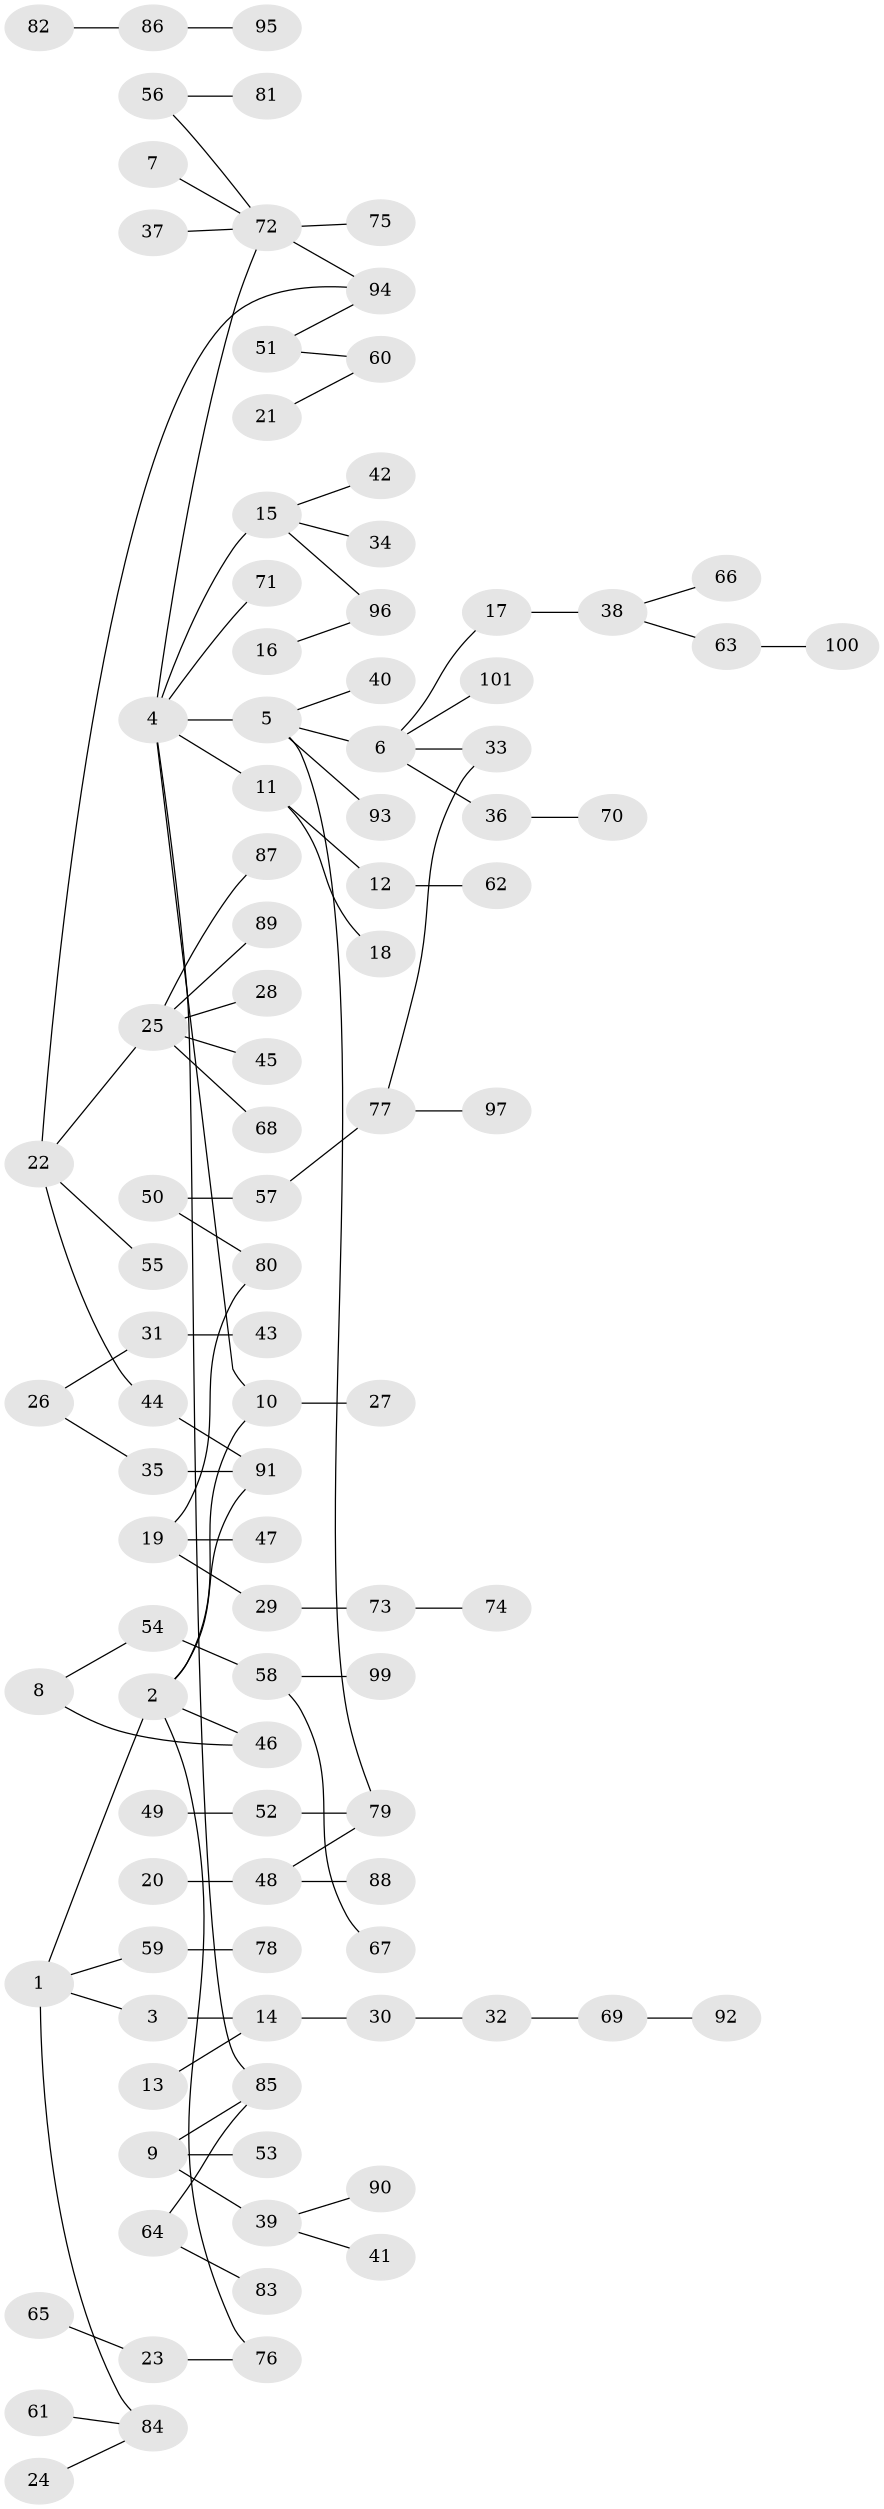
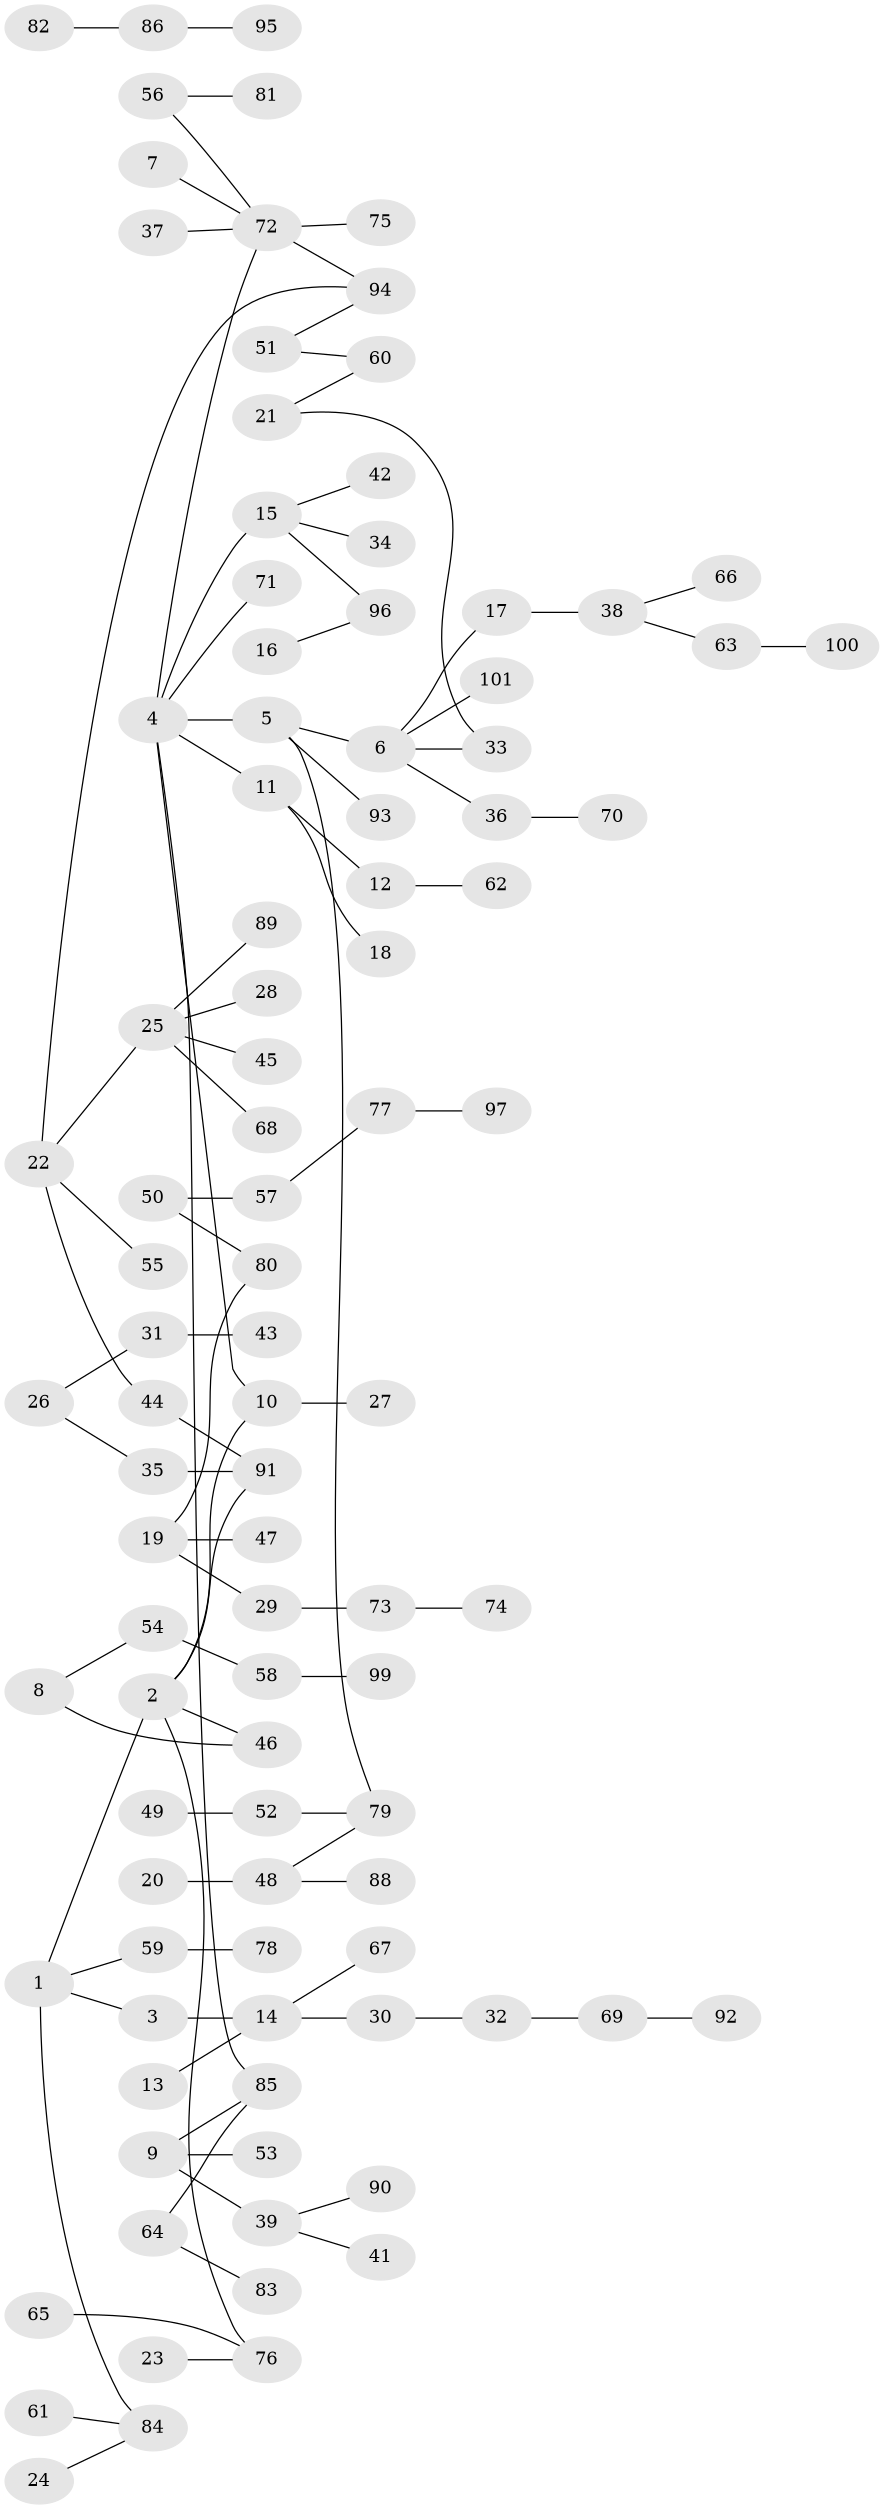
node "40": removed
node "87": removed
edge "33" -- "77": now "33" -- "21"
edge "58" -- "67": now "14" -- "67"
edge "65" -- "23": now "65" -- "76"
